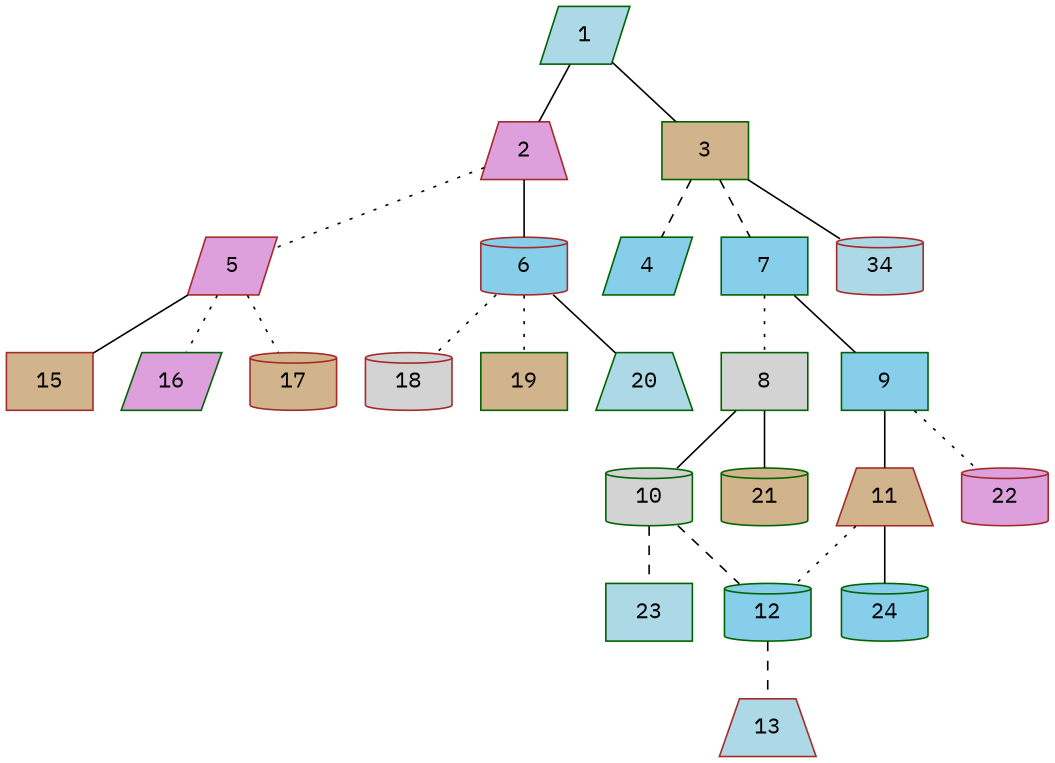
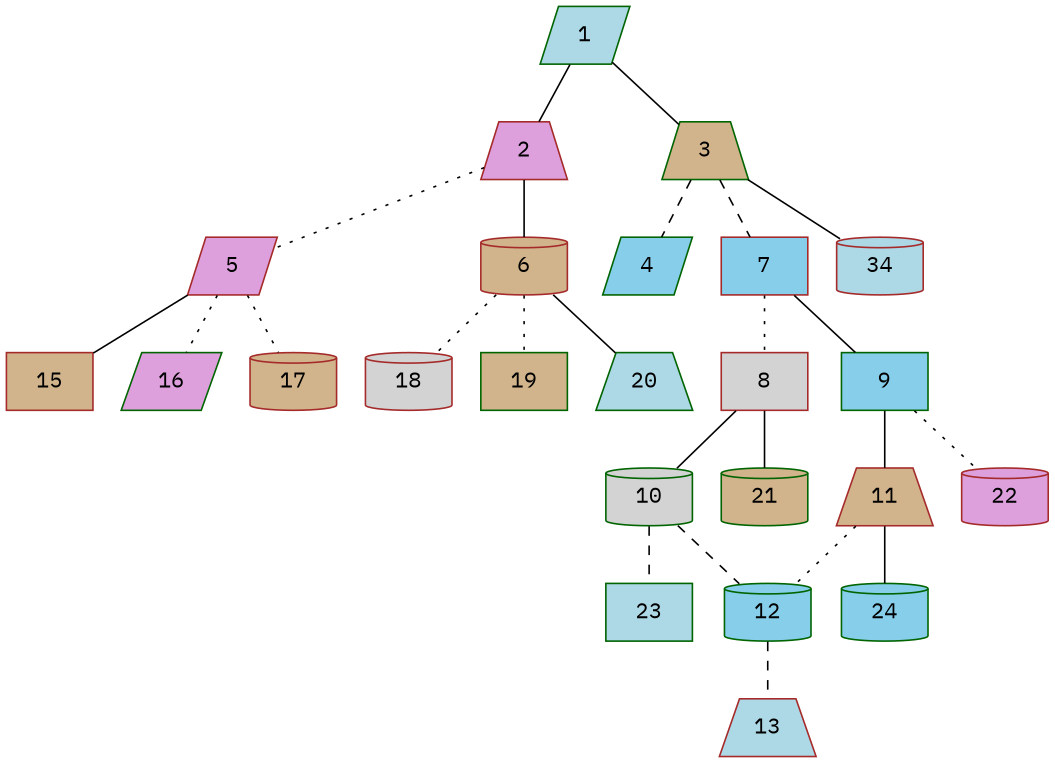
node "3": shape box -> trapezium
node "6": fillcolor skyblue -> tan
node "7": color darkgreen -> brown
node "8": color darkgreen -> brown
